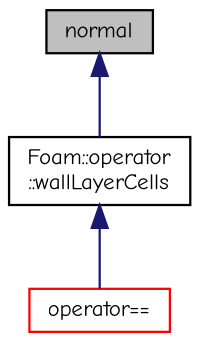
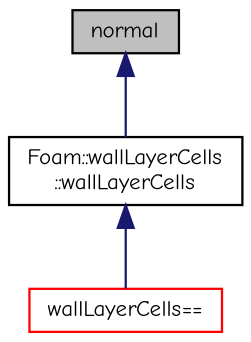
node "Foam::operator ::wallLayerCells": label "Foam::operator ::wallLayerCells" -> "Foam::wallLayerCells ::wallLayerCells"
node "operator==": label "operator==" -> "wallLayerCells=="
